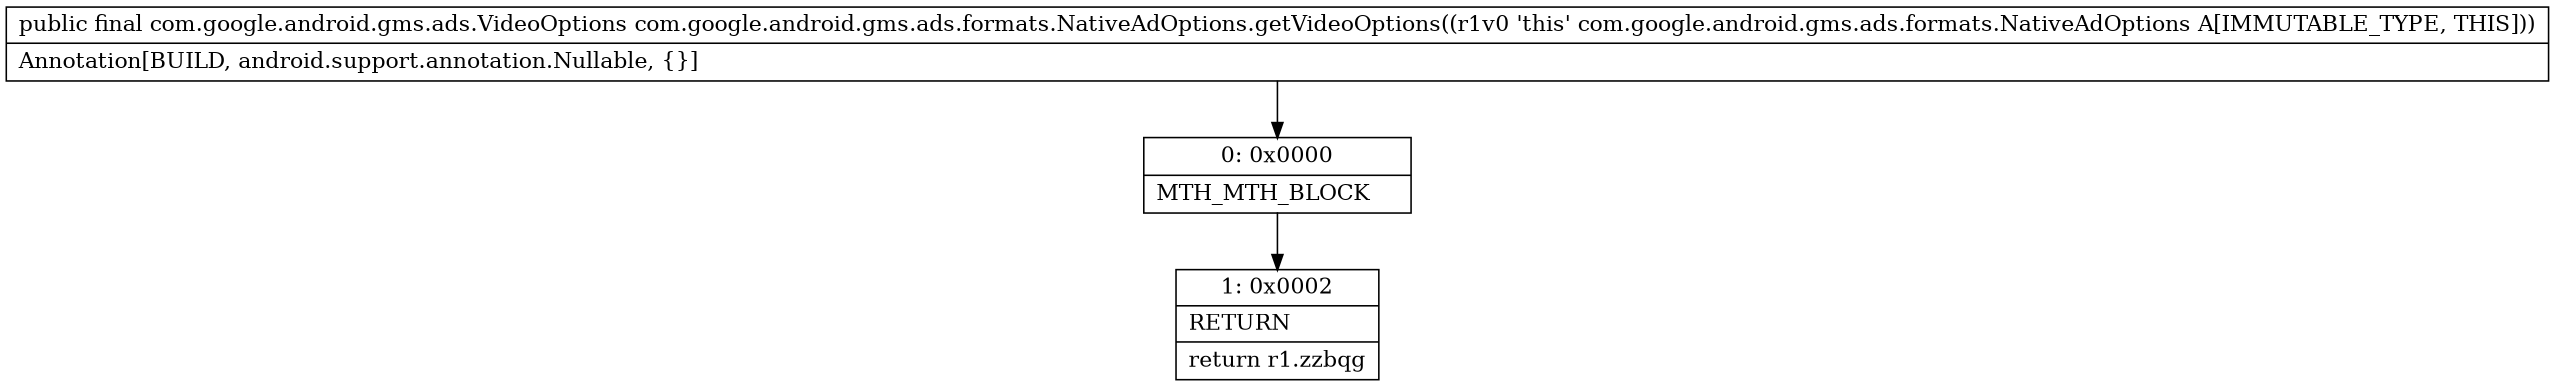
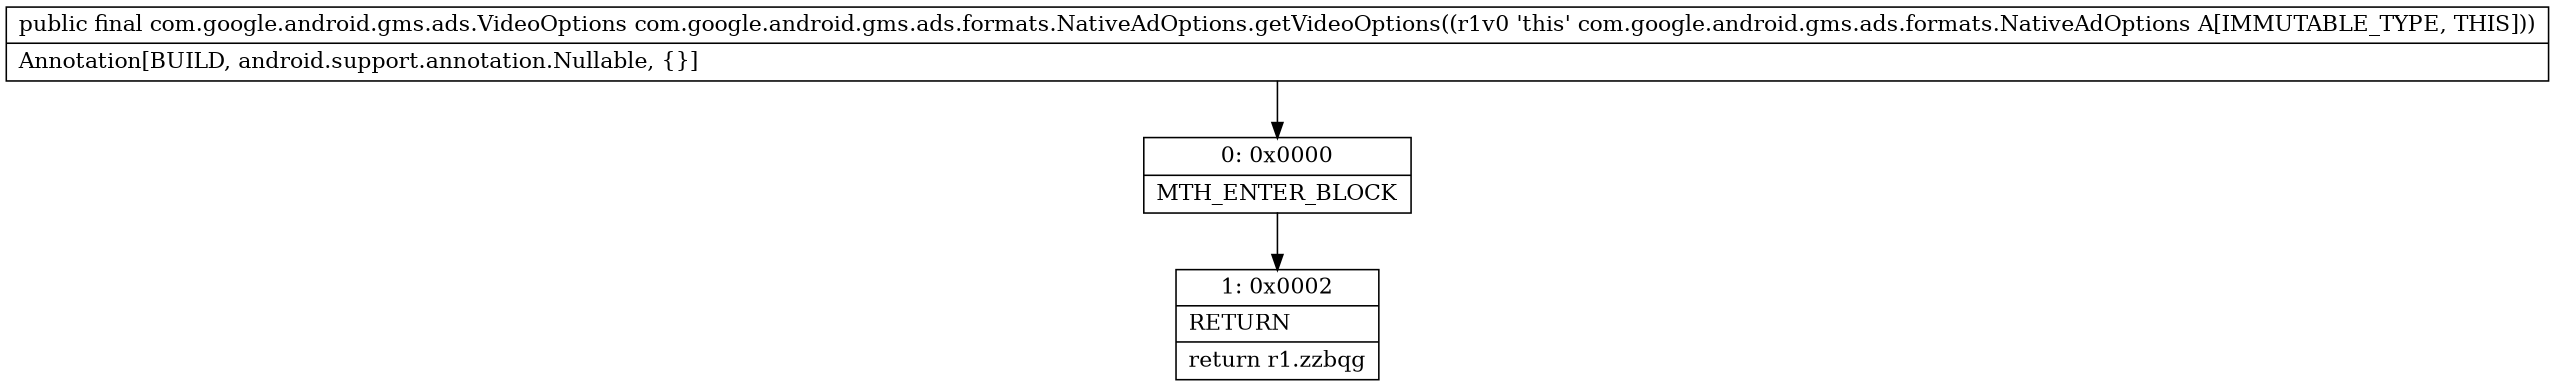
node "0: 0x0000": text "MTH_MTH_BLOCK" -> "MTH_ENTER_BLOCK"
